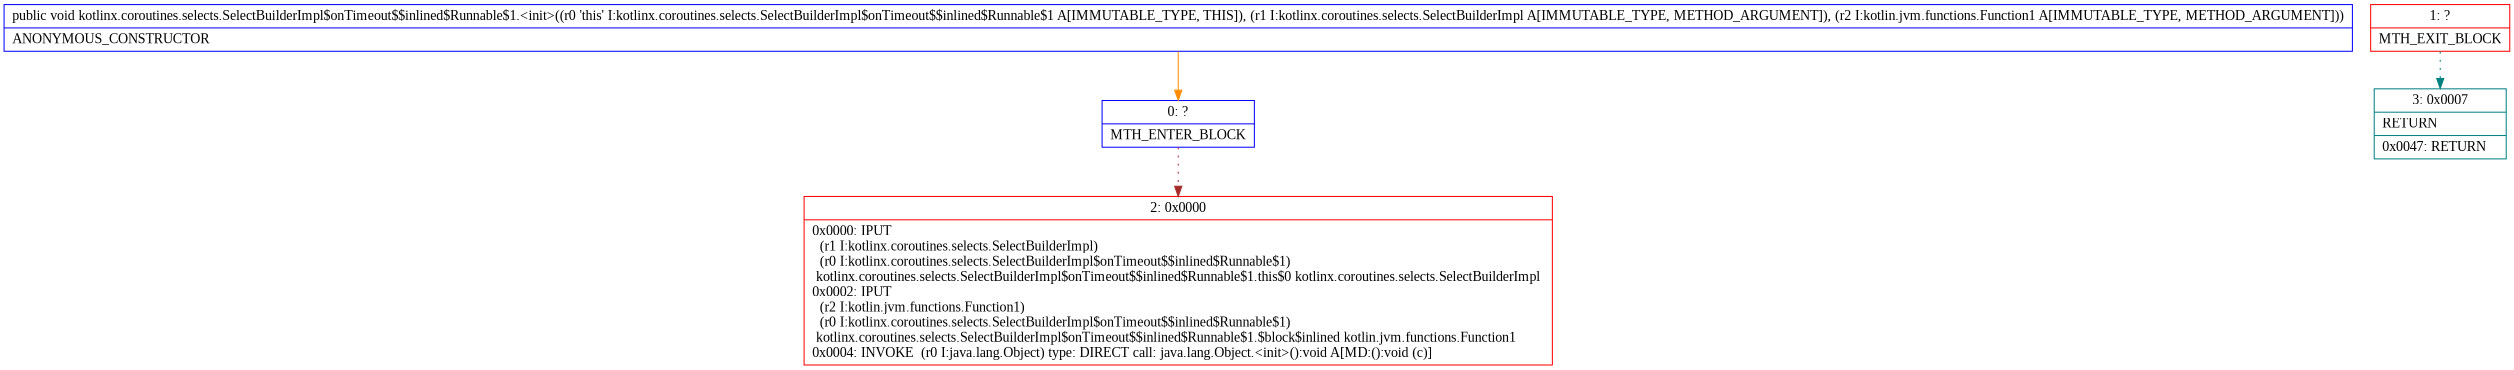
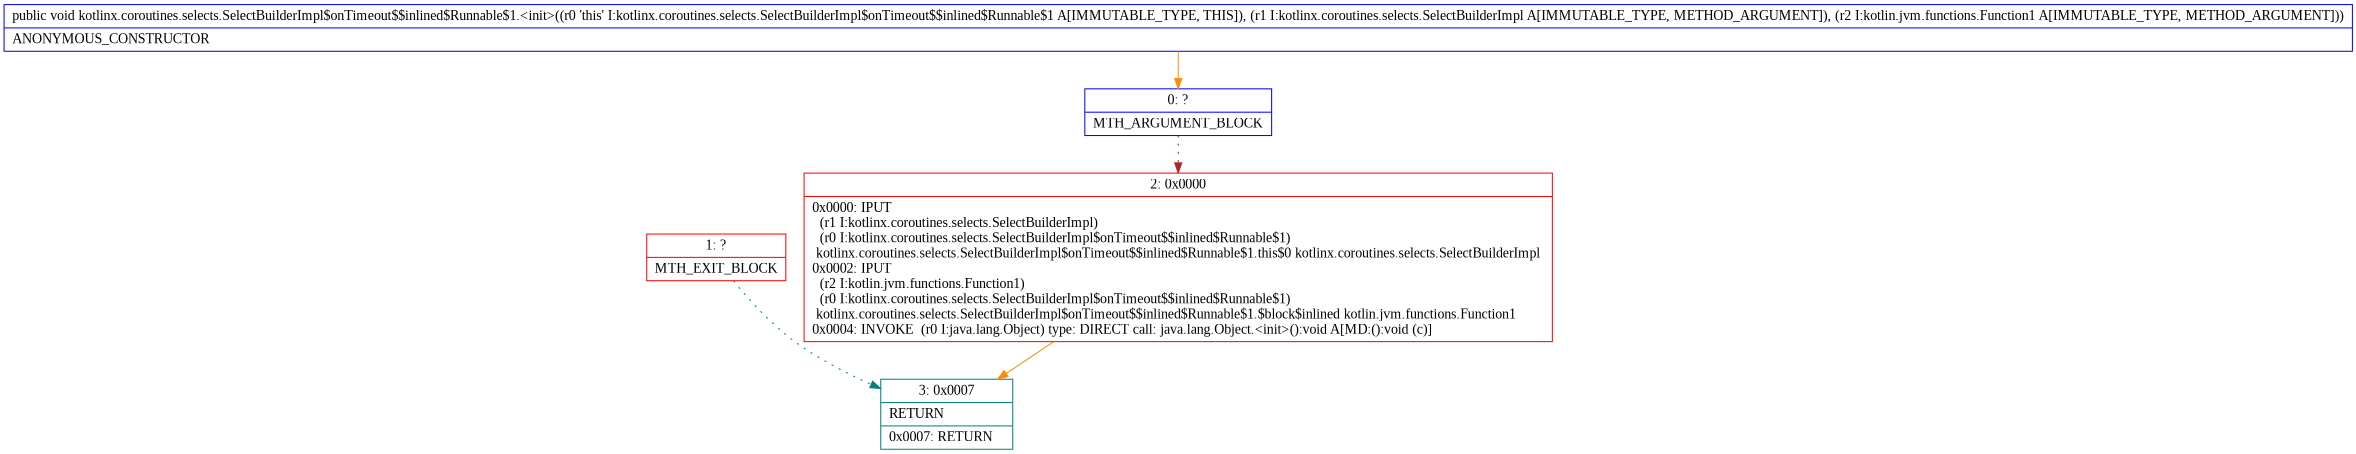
node "0: ?": text "MTH_ENTER_BLOCK" -> "MTH_ARGUMENT_BLOCK"
node "3: 0x0007": text "0x0047: RETURN" -> "0x0007: RETURN"
edge "2: 0x0000" -> "3: 0x0007": added
